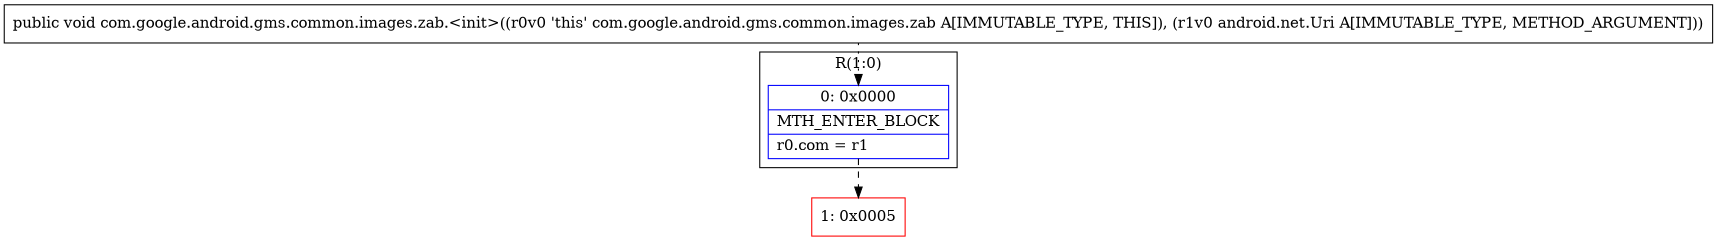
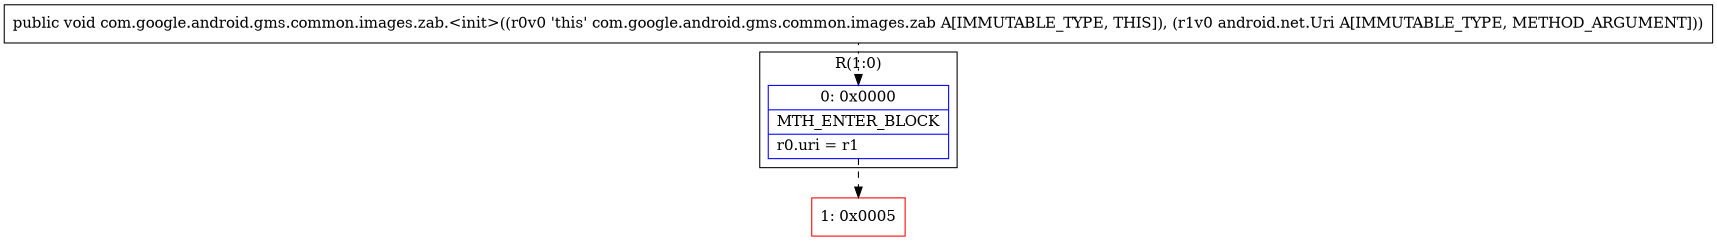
node "0: 0x0000": text "r0.com = r1" -> "r0.uri = r1"
